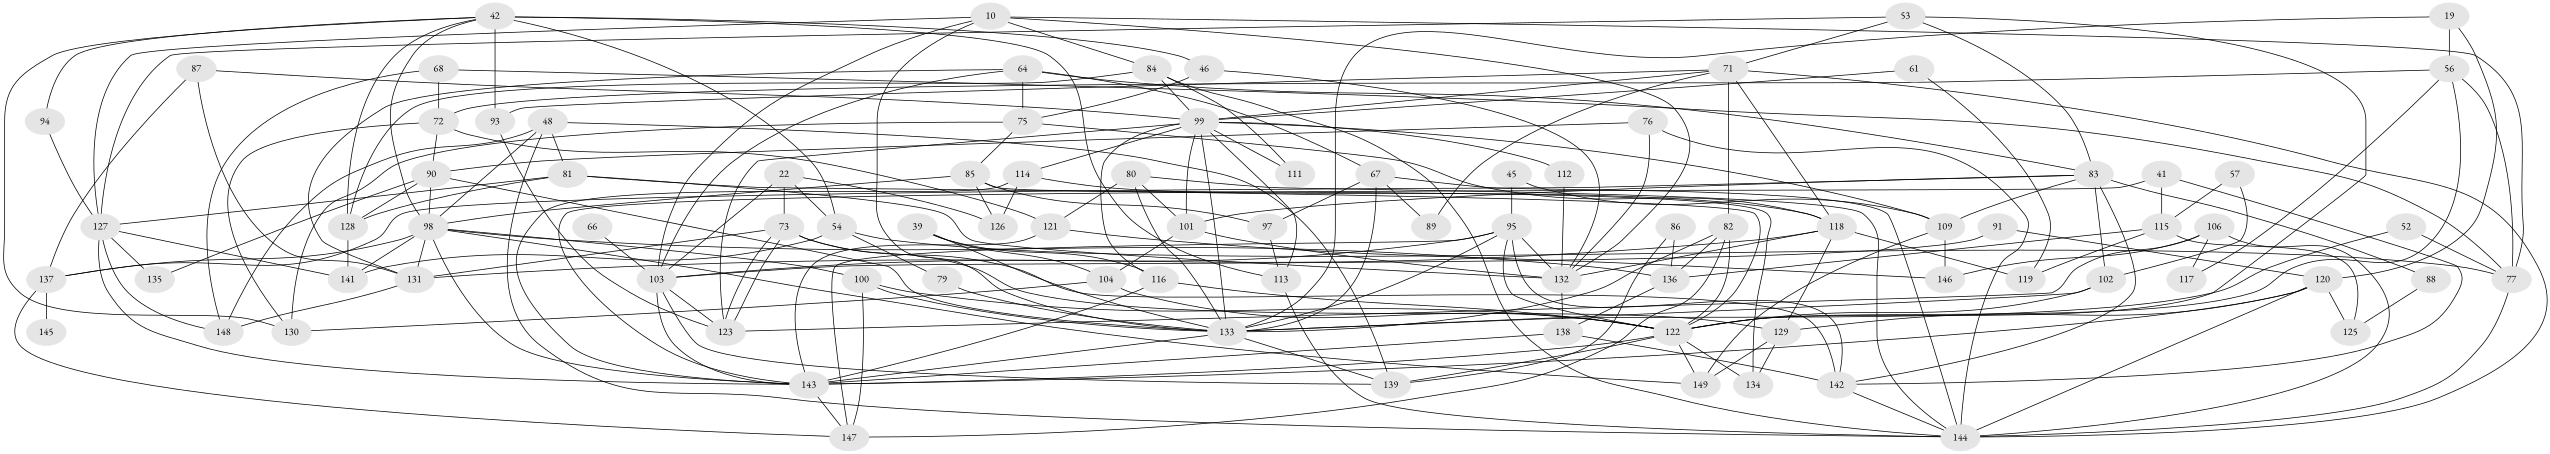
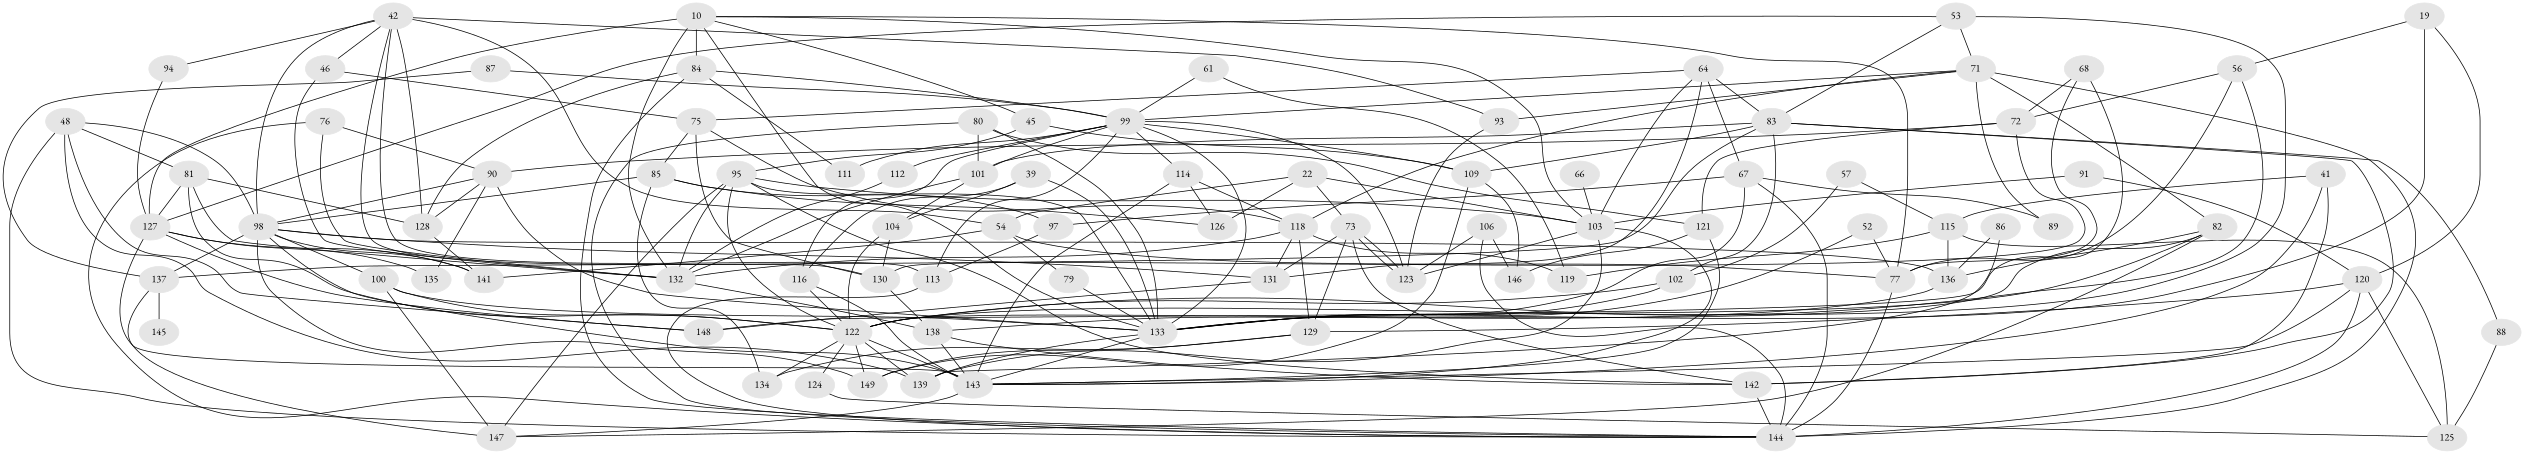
edge "10" -- "45": added
edge "87" -- "131": removed
node "117": removed
edge "130" -- "138": added
node "124": added
